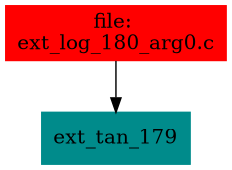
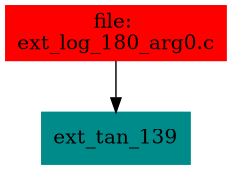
node "ext_tan_179": label "ext_tan_179" -> "ext_tan_139"
